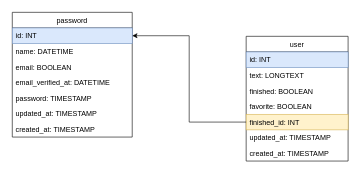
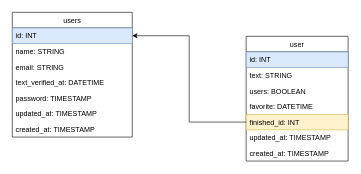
node "password": label "password" -> "users"
node "name: DATETIME": label "name: DATETIME" -> "name: STRING"
node "email: BOOLEAN": label "email: BOOLEAN" -> "email: STRING"
node "text: LONGTEXT": label "text: LONGTEXT" -> "text: STRING"
node "email_verified_at: DATETIME": label "email_verified_at: DATETIME" -> "text_verified_at: DATETIME"
node "finished: BOOLEAN": label "finished: BOOLEAN" -> "users: BOOLEAN"
node "favorite: BOOLEAN": label "favorite: BOOLEAN" -> "favorite: DATETIME"
